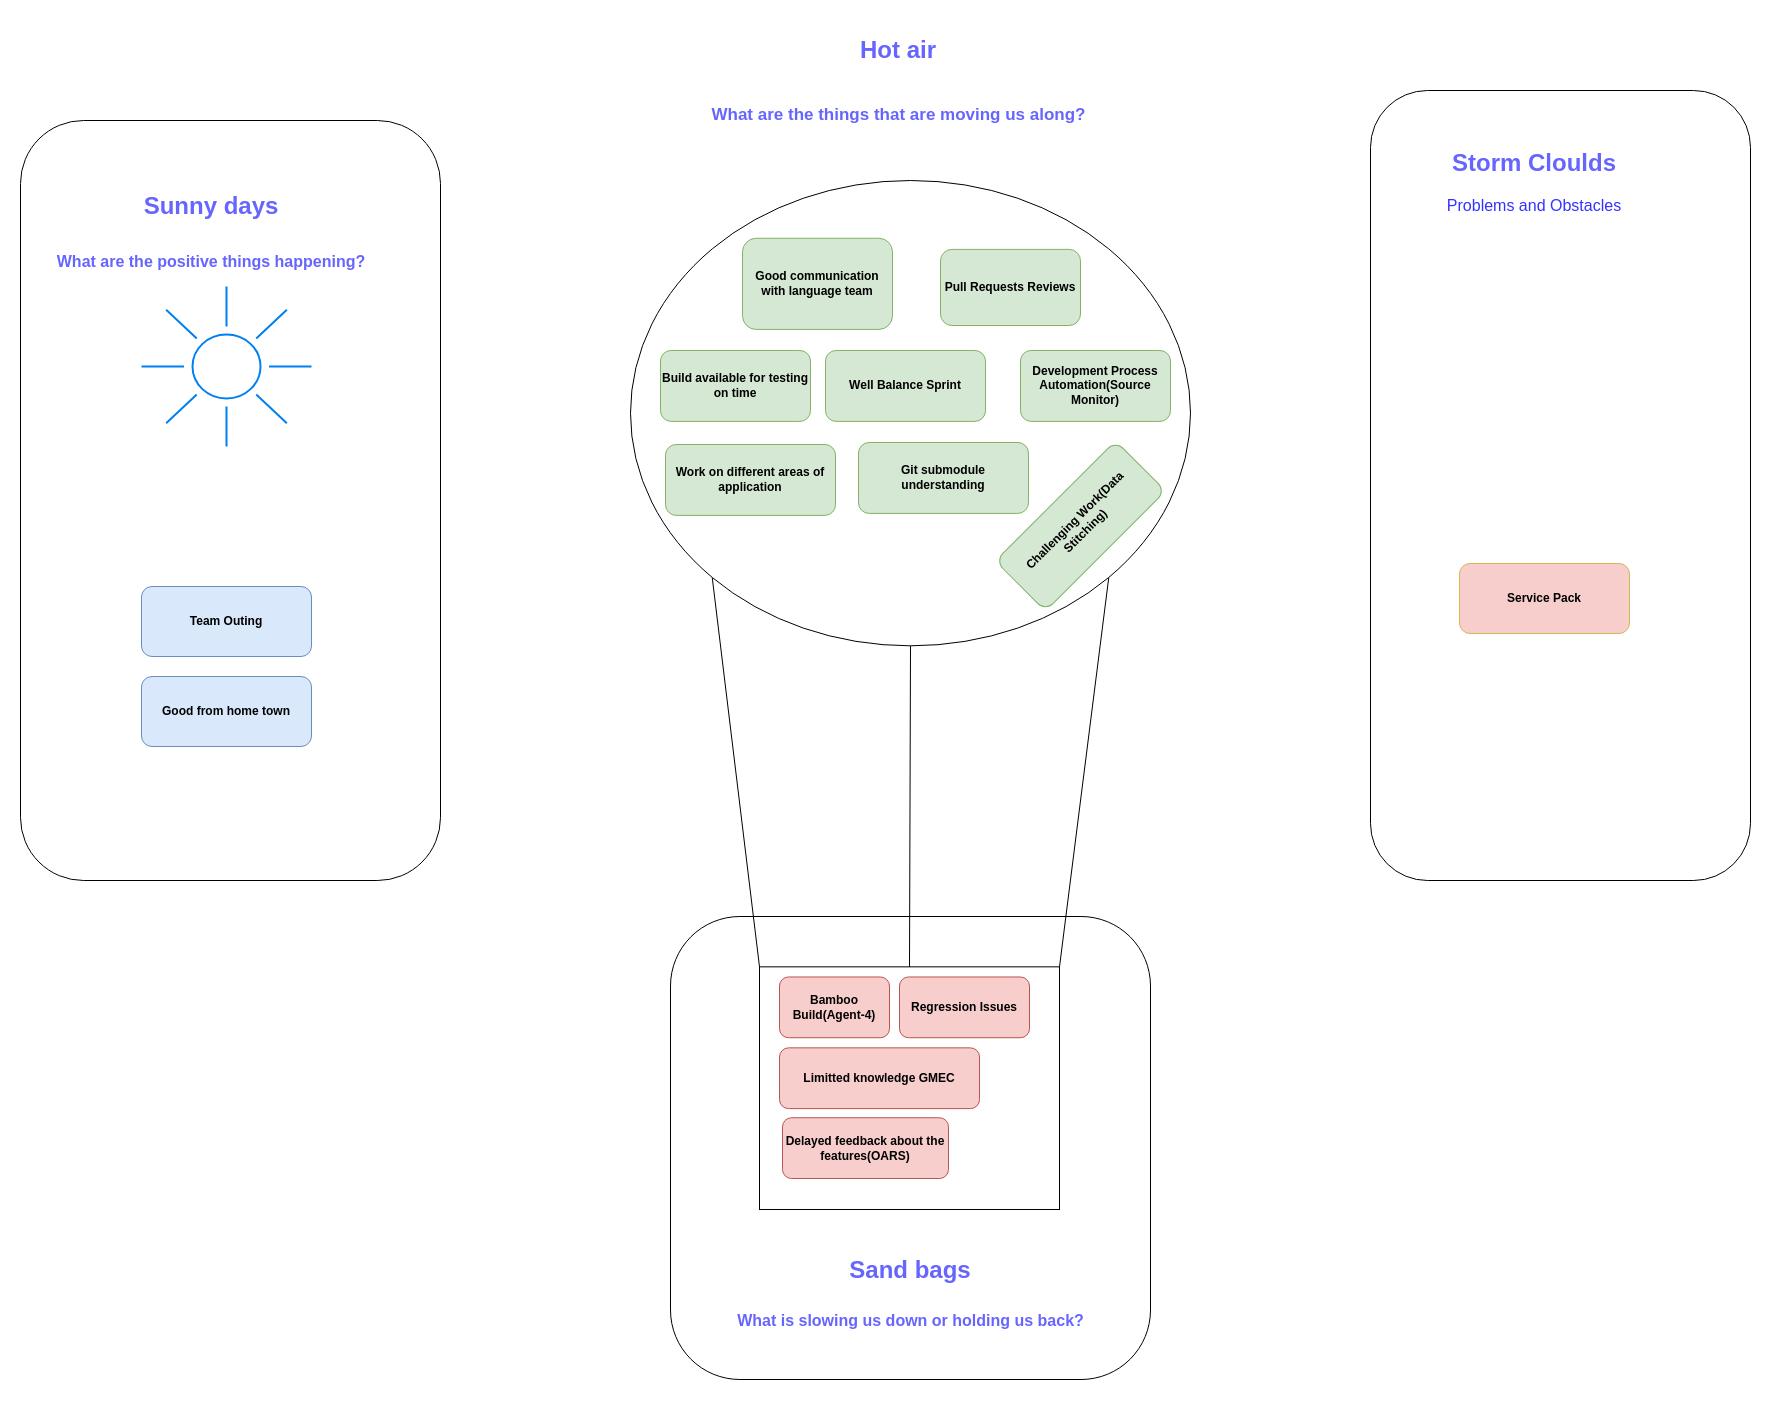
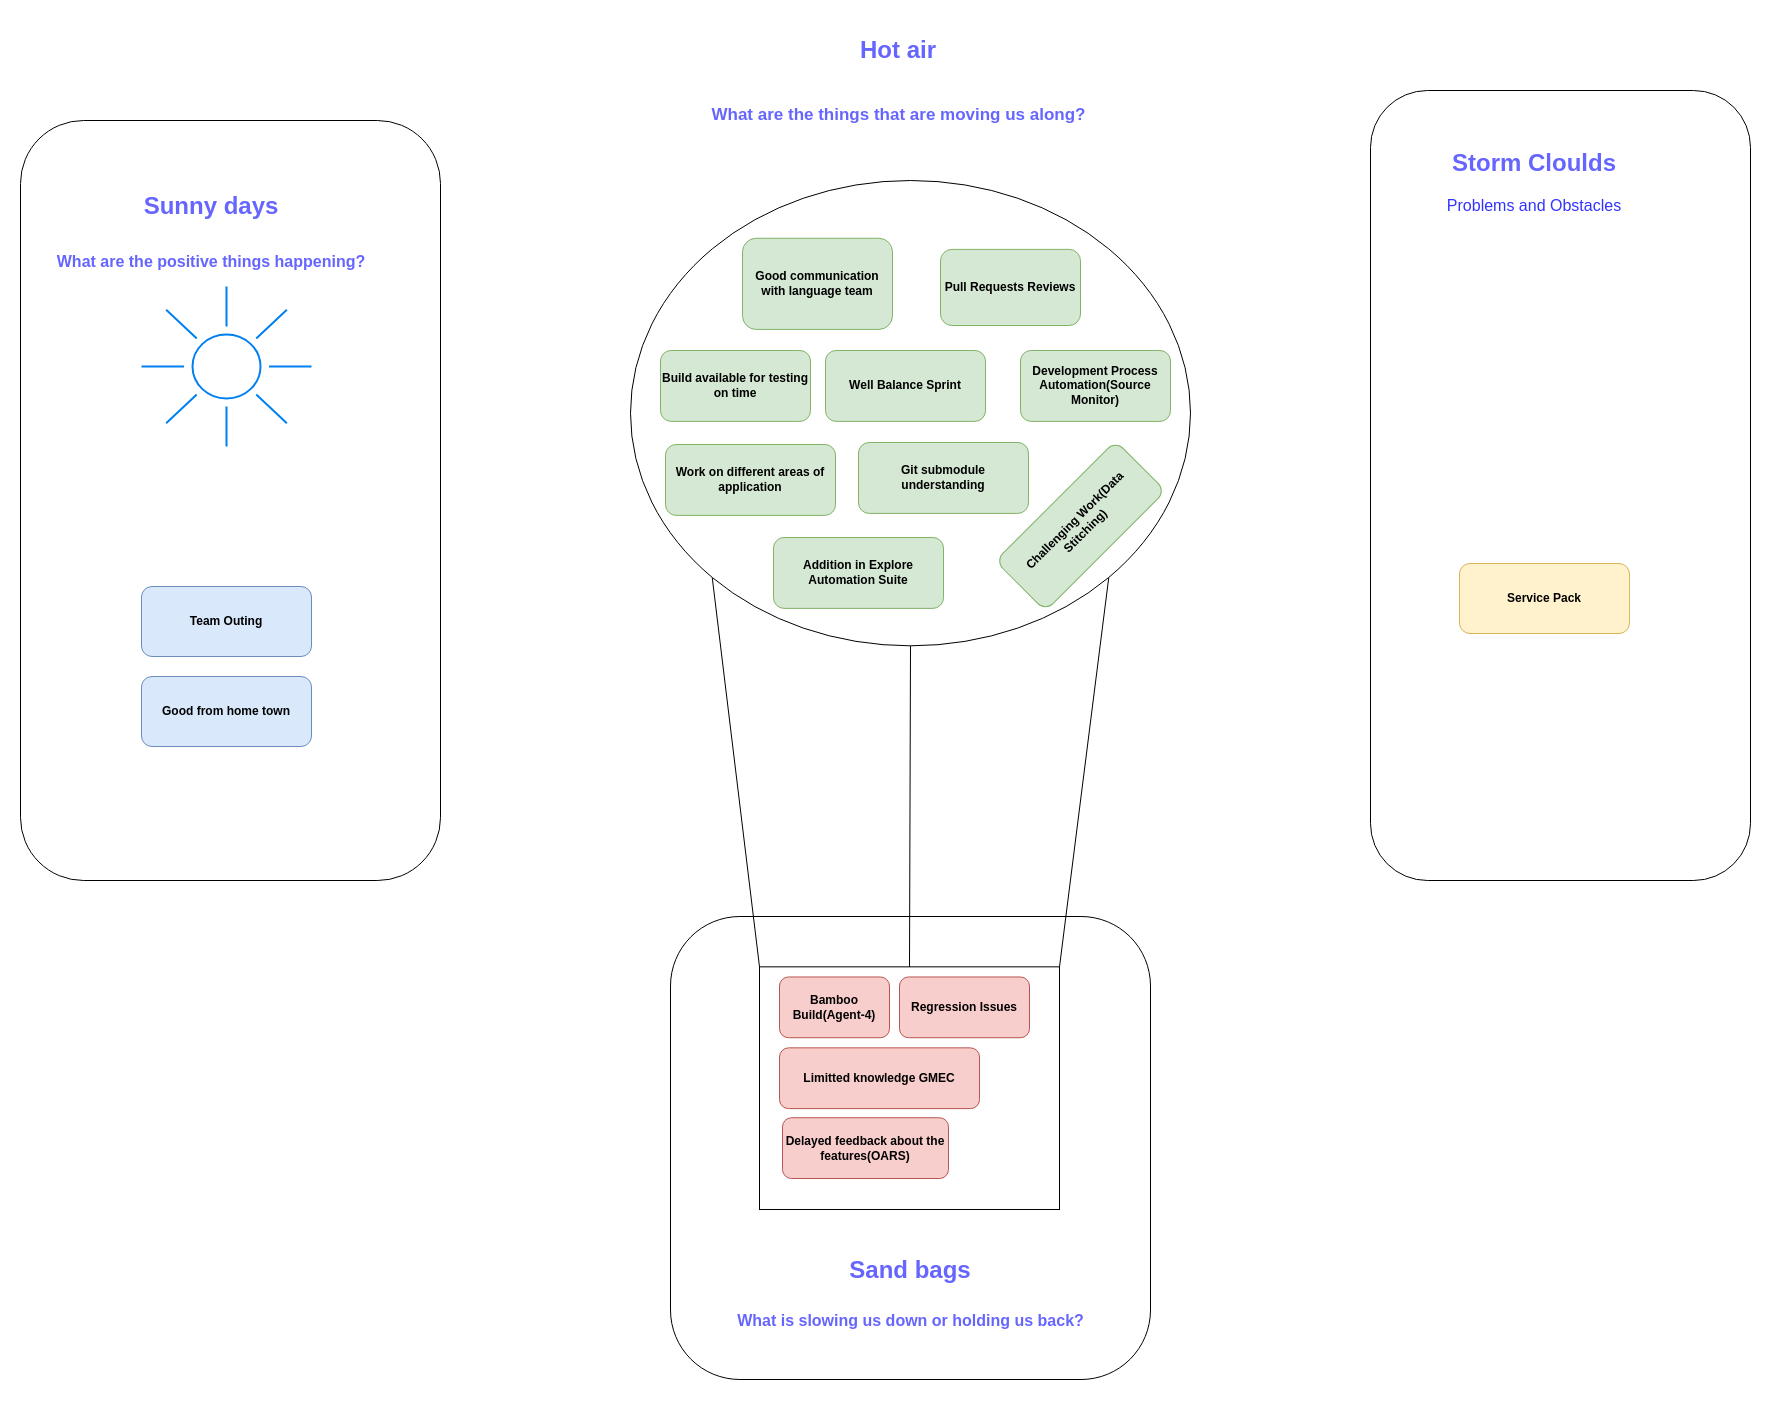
node "Addition in Explore Automation Suite": added
node "Service Pack": fillcolor #f8cecc -> #fff2cc
